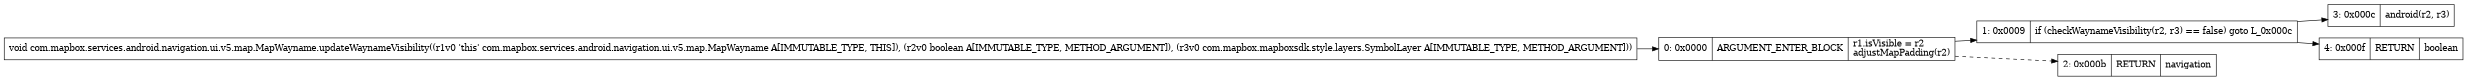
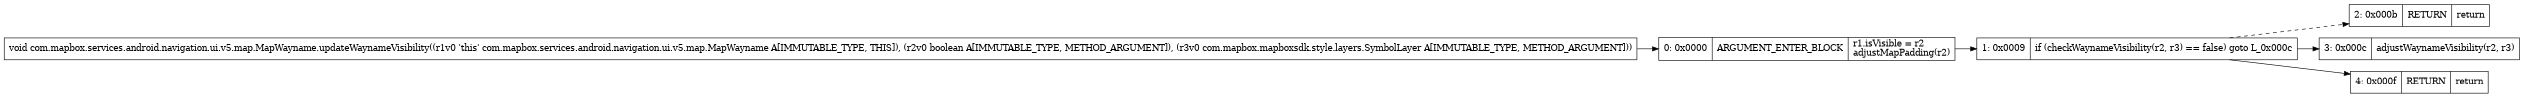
node "3: 0x000c": text "android(r2, r3)" -> "adjustWaynameVisibility(r2, r3)"
node "4: 0x000f": text "boolean" -> "return"
edge "0: 0x0000" -> "2: 0x000b": now "1: 0x0009" -> "2: 0x000b"
node "2: 0x000b": text "navigation" -> "return"
